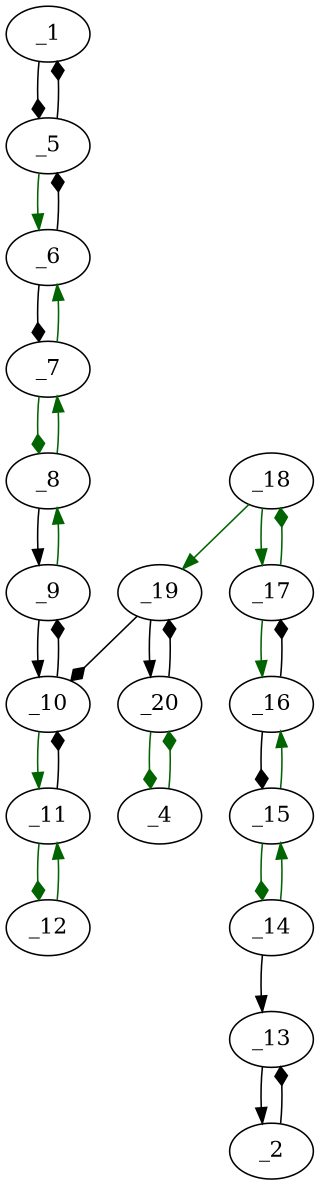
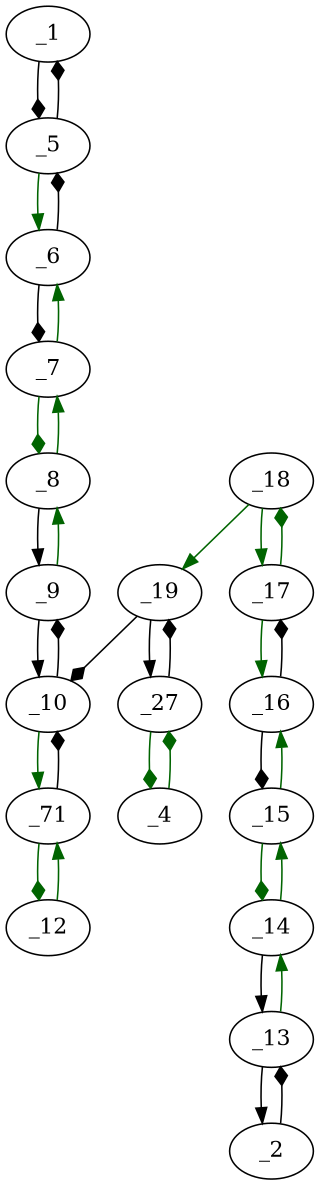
node "_20": label "_20" -> "_27"
node "_11": label "_11" -> "_71"
edge "_13" -> "_14": added
